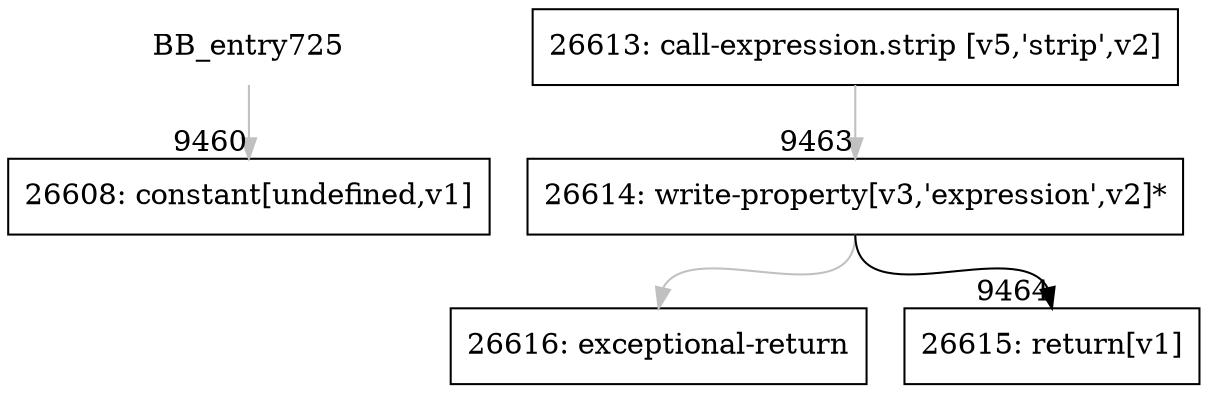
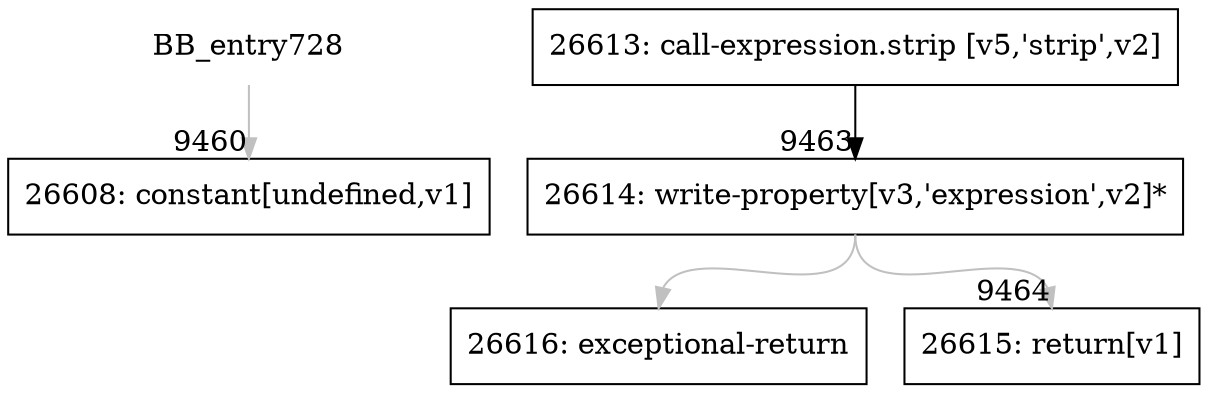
node "BB_entry725": label "BB_entry725" -> "BB_entry728"
edge "26613: call-expression.strip [v5,'strip',v2]" -> "26614: write-property[v3,'expression',v2]*": color gray -> black
edge "26614: write-property[v3,'expression',v2]*" -> "26615: return[v1]": color black -> gray
